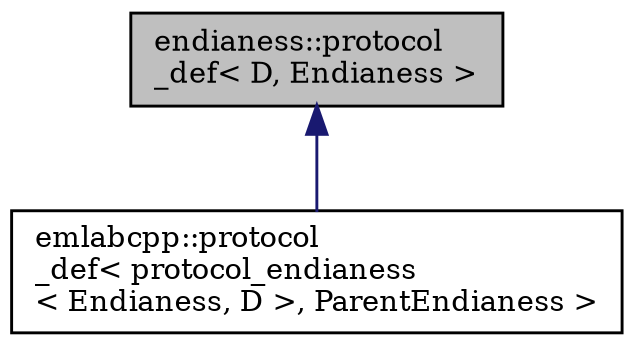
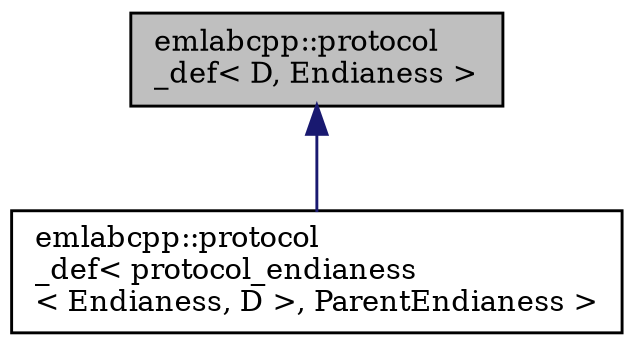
node "endianess::protocol _def< D, Endianess >": label "endianess::protocol _def< D, Endianess >" -> "emlabcpp::protocol _def< D, Endianess >"
